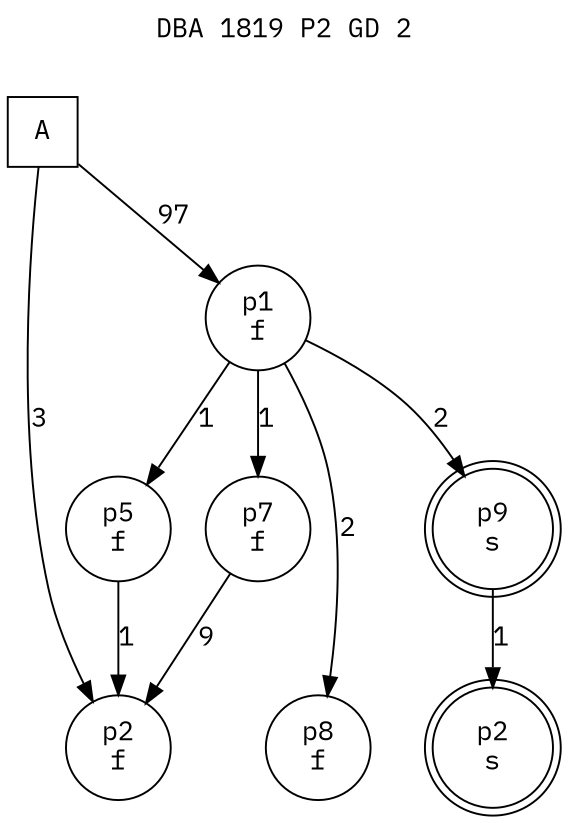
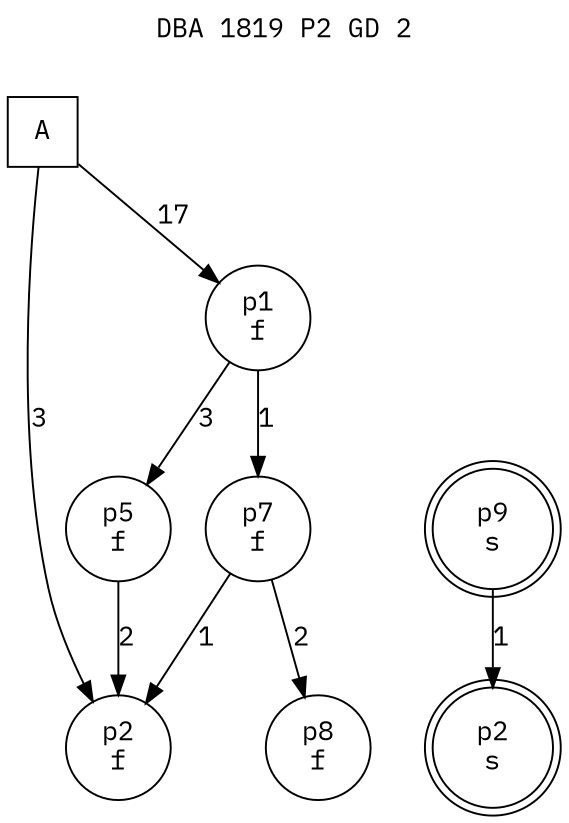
edge "A" -> "p1 f": label "97" -> "17"
edge "p1 f" -> "p9 s": removed, label "2"
edge "p1 f" -> "p5 f": label "1" -> "3"
edge "p1 f" -> "p8 f": now "p7 f" -> "p8 f"
edge "p5 f" -> "p2 f": label "1" -> "2"
edge "p7 f" -> "p2 f": label "9" -> "1"
